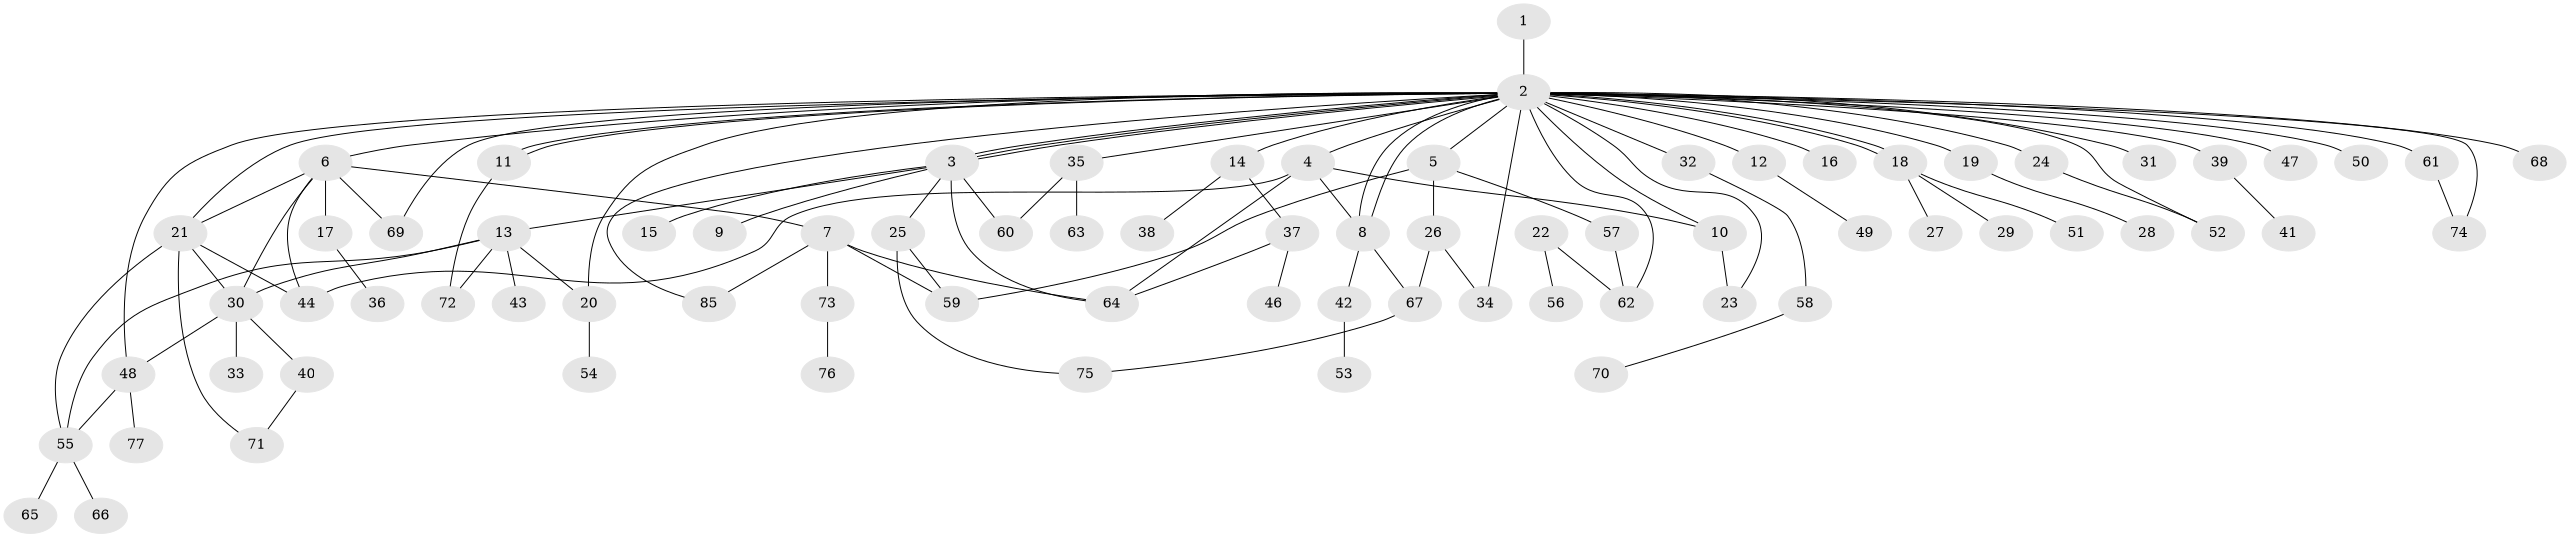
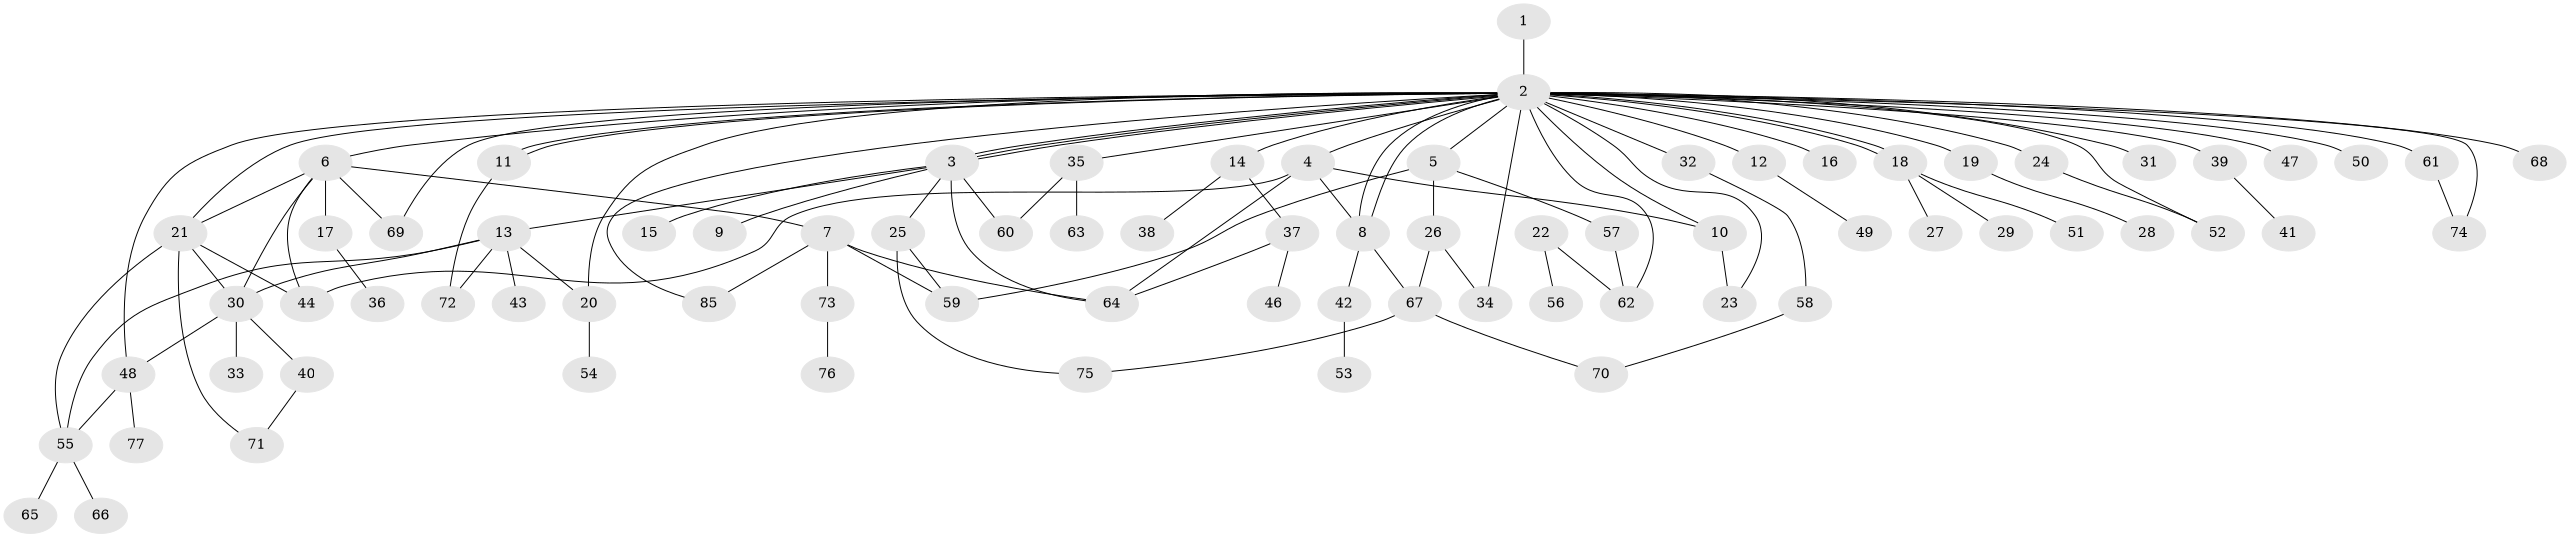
edge "67" -- "70": added
